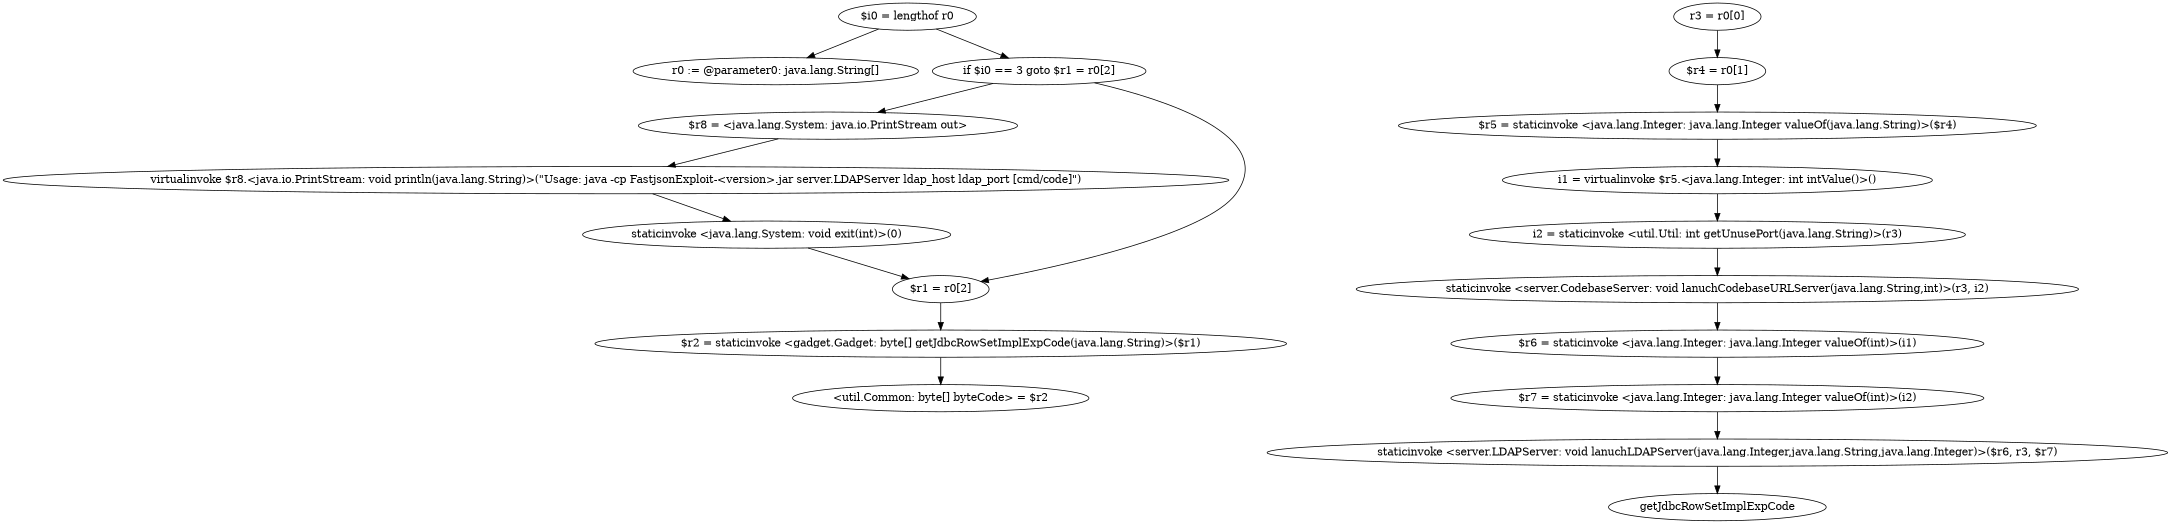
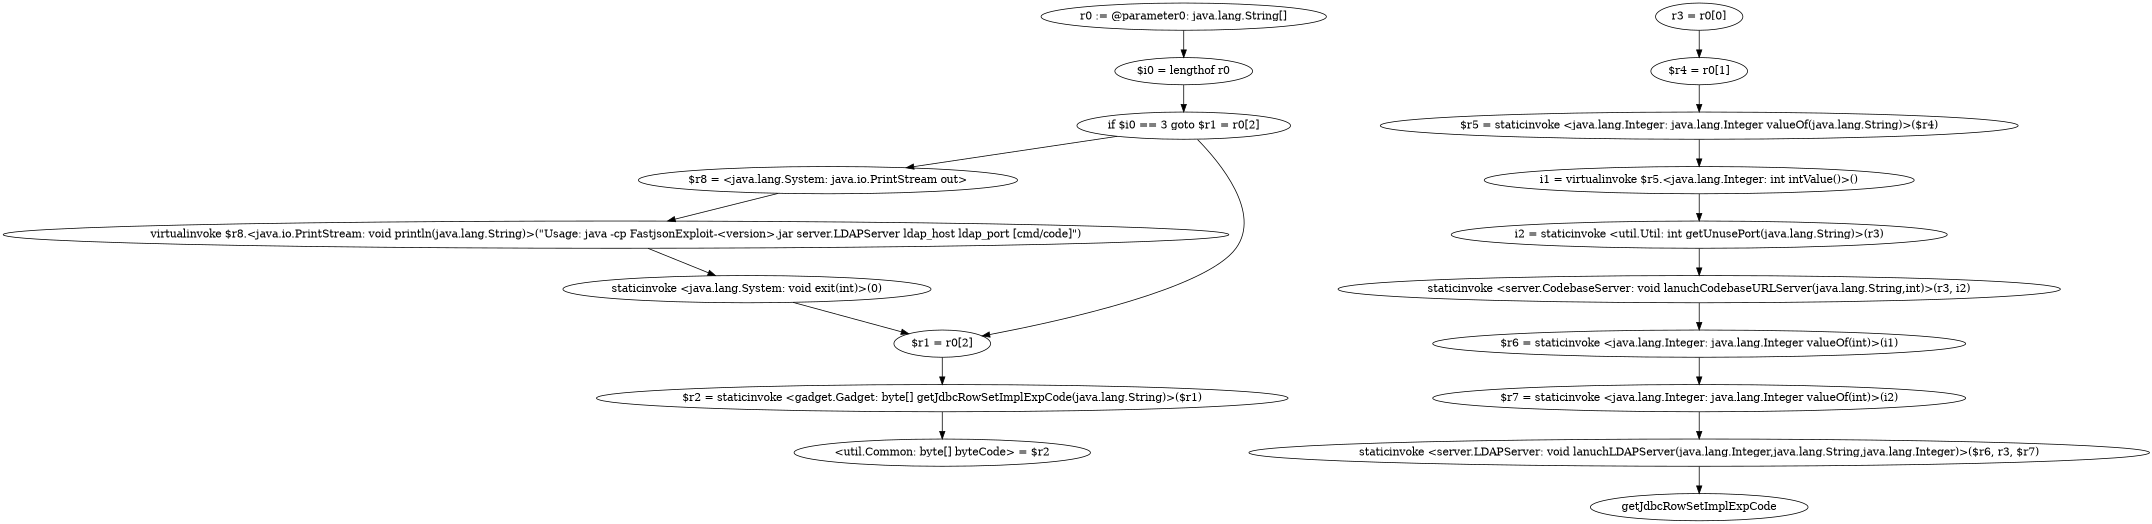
edge "$i0 = lengthof r0" -> "r0 := @parameter0: java.lang.String[]": reversed
